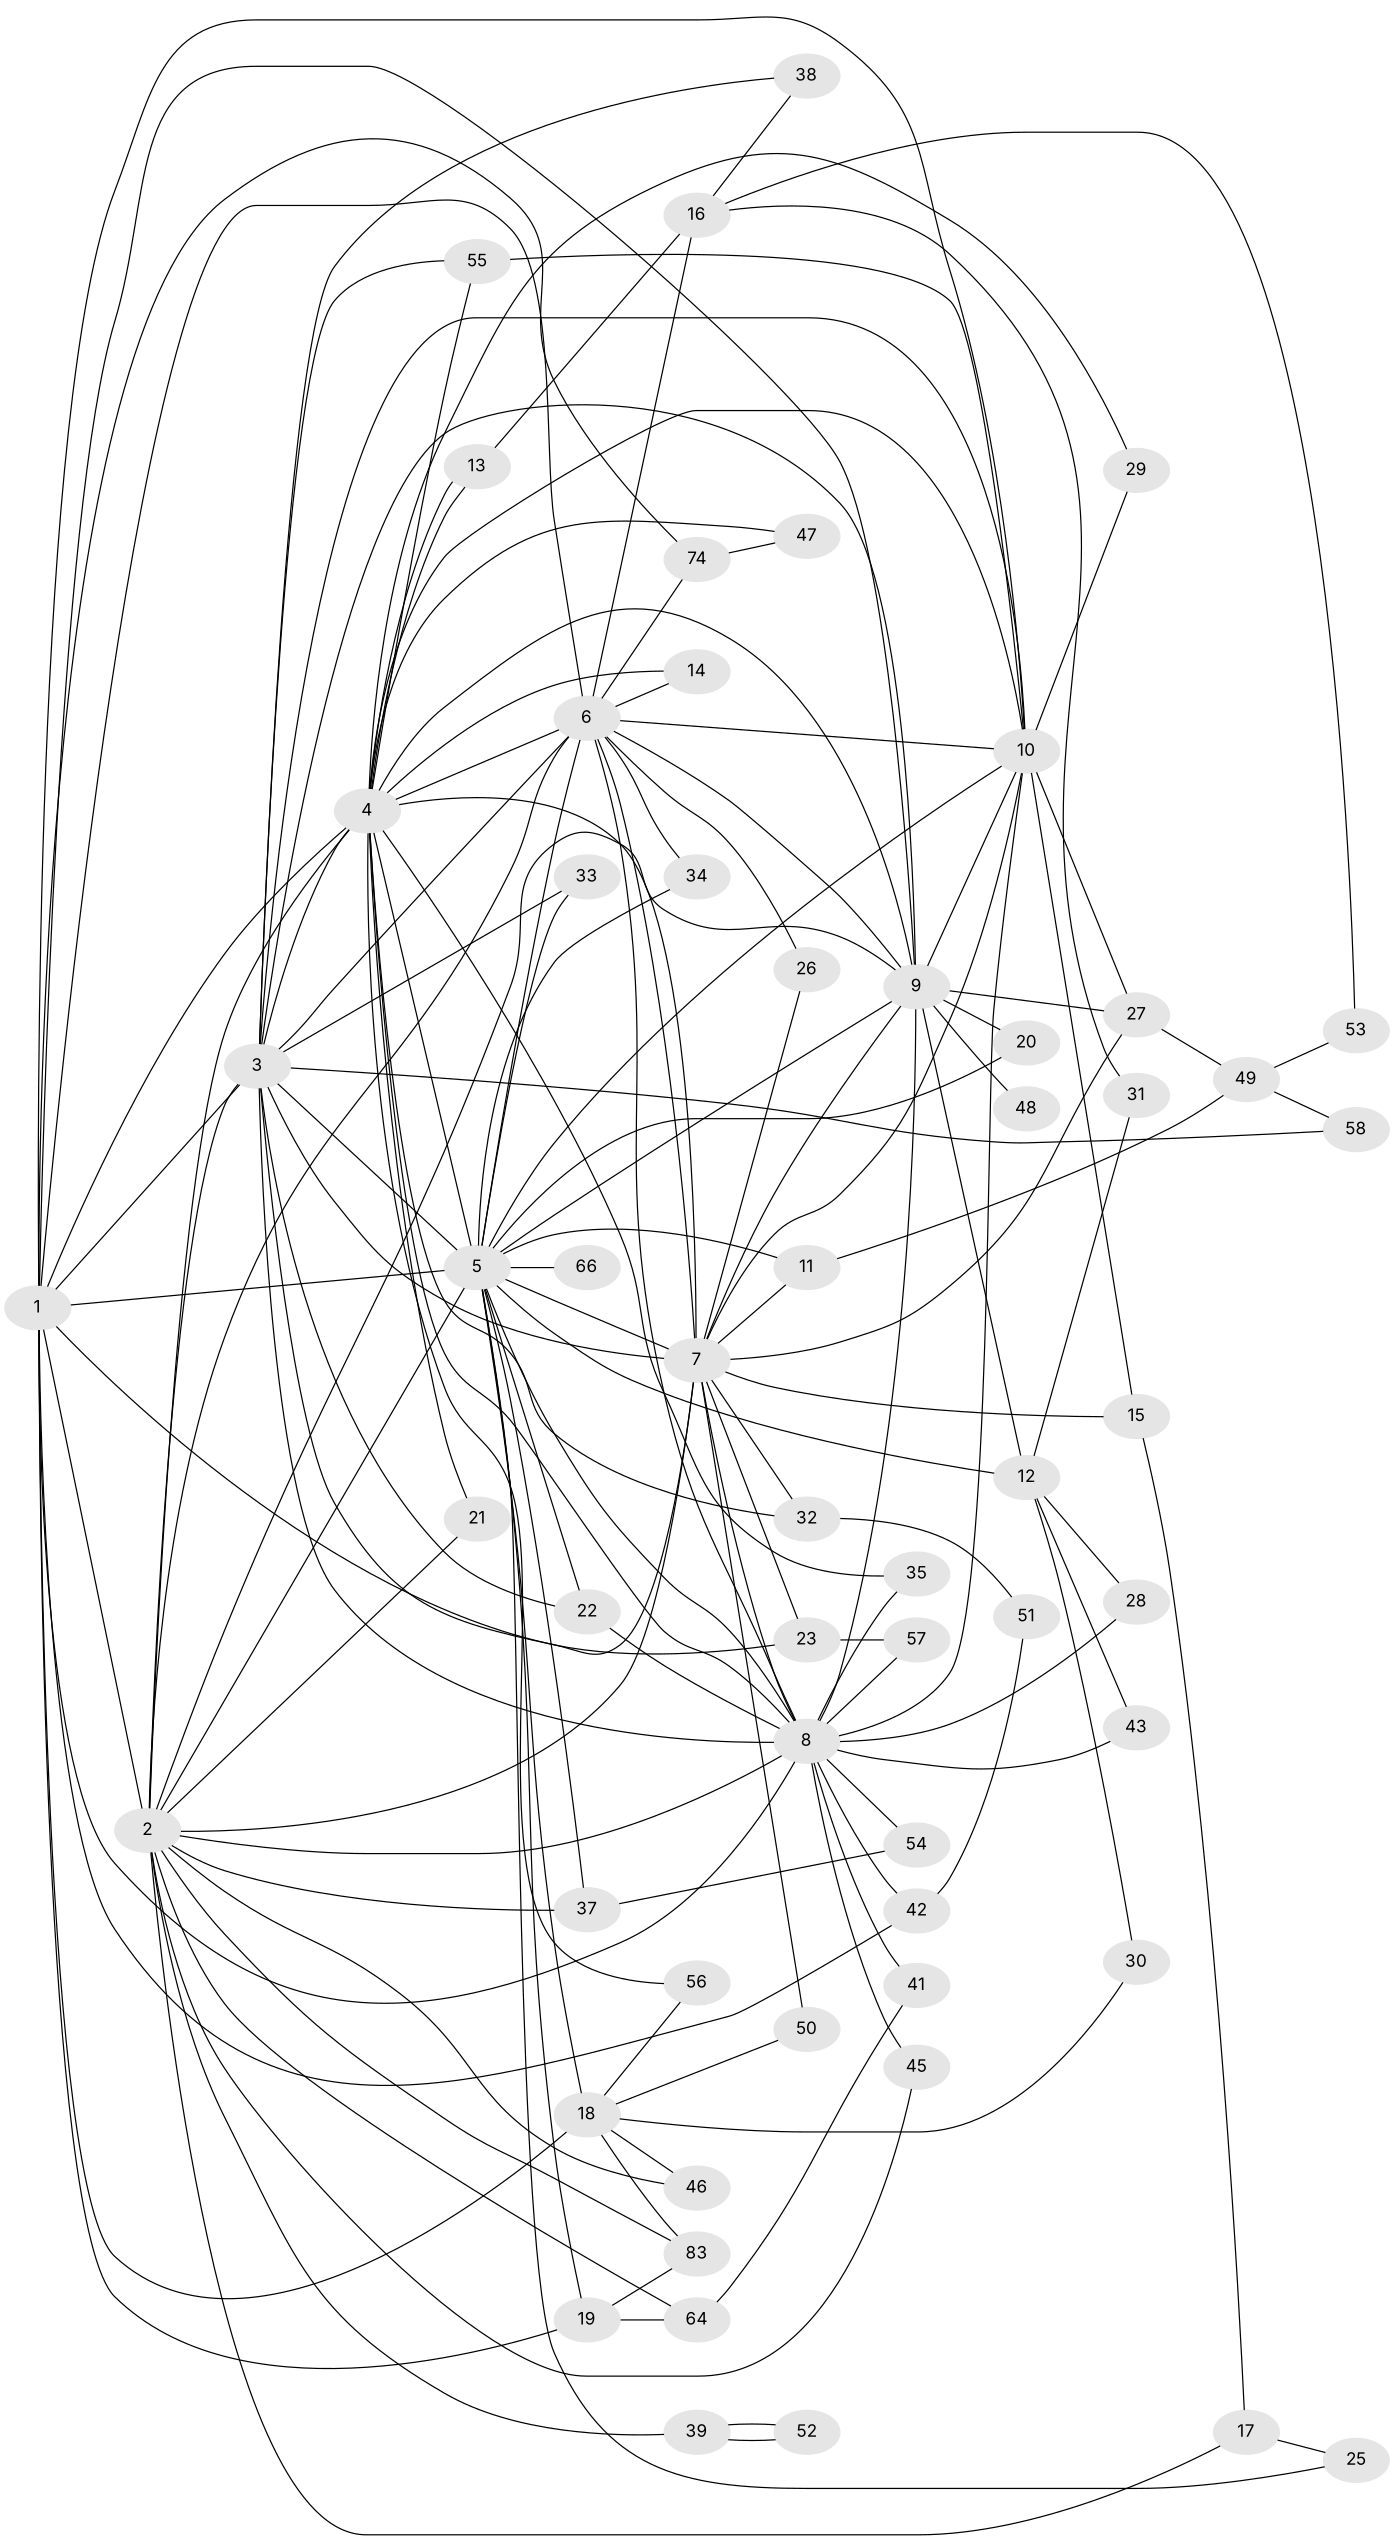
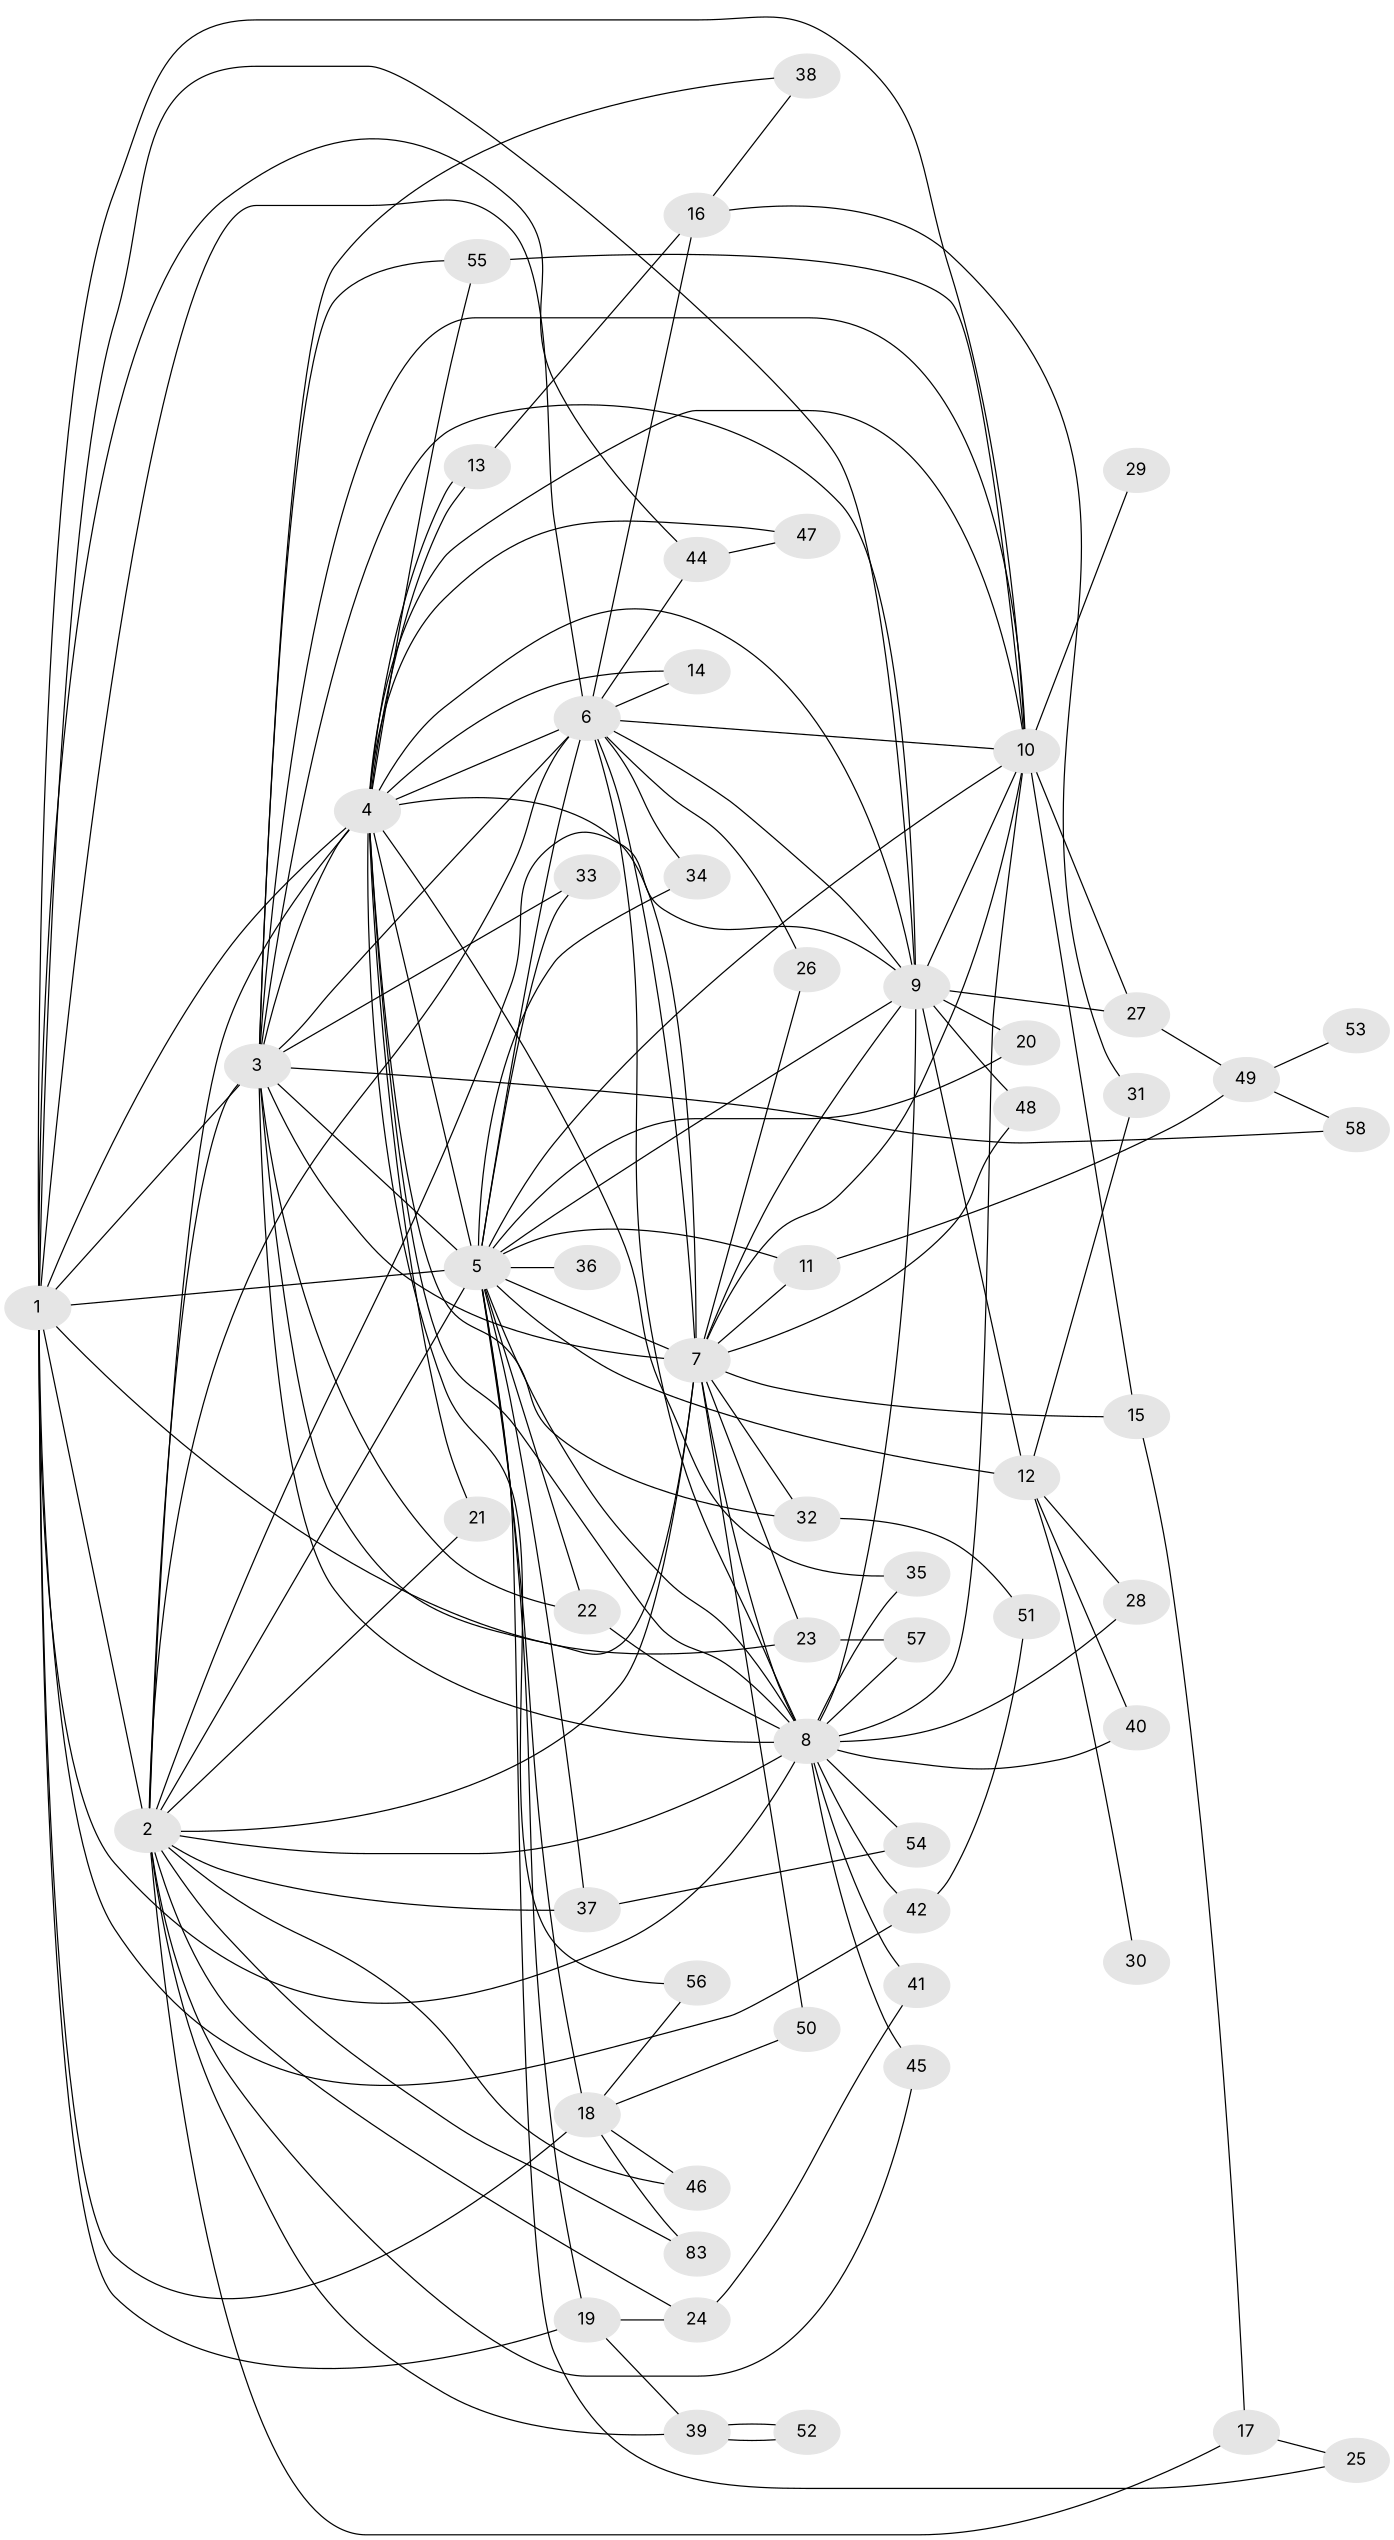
edge "29" -- "4": removed
edge "16" -- "53": removed
node "74": label "74" -> "44"
node "66": label "66" -> "36"
edge "27" -- "7": now "48" -- "7"
node "43": label "43" -> "40"
edge "30" -- "18": removed
edge "83" -- "19": now "39" -- "19"
node "64": label "64" -> "24"
